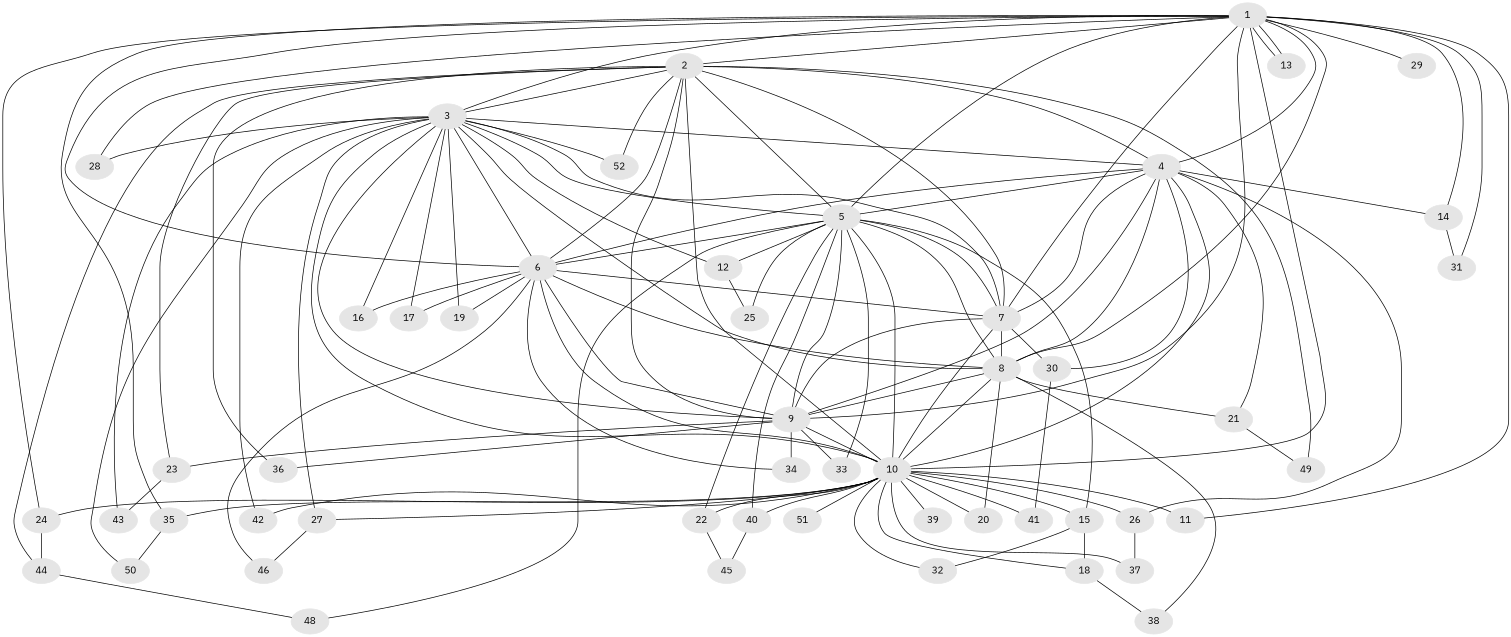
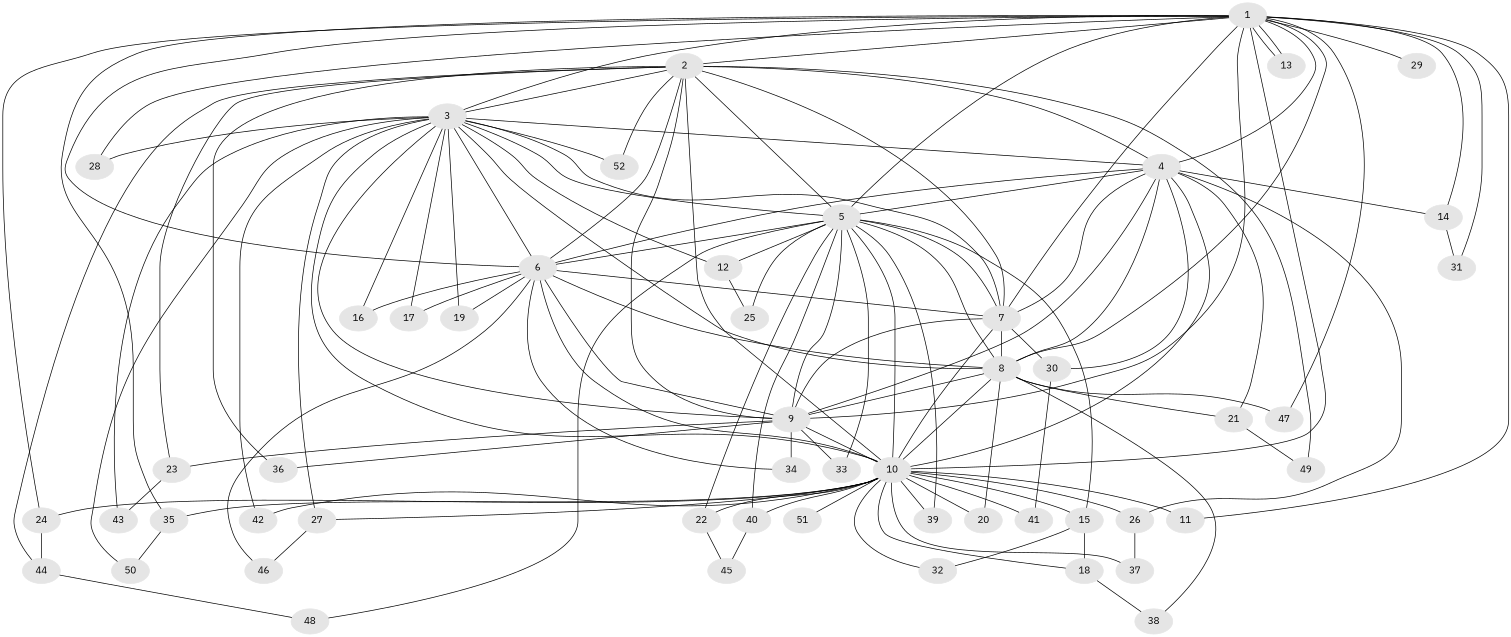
edge "5" -- "39": added
node "47": added
